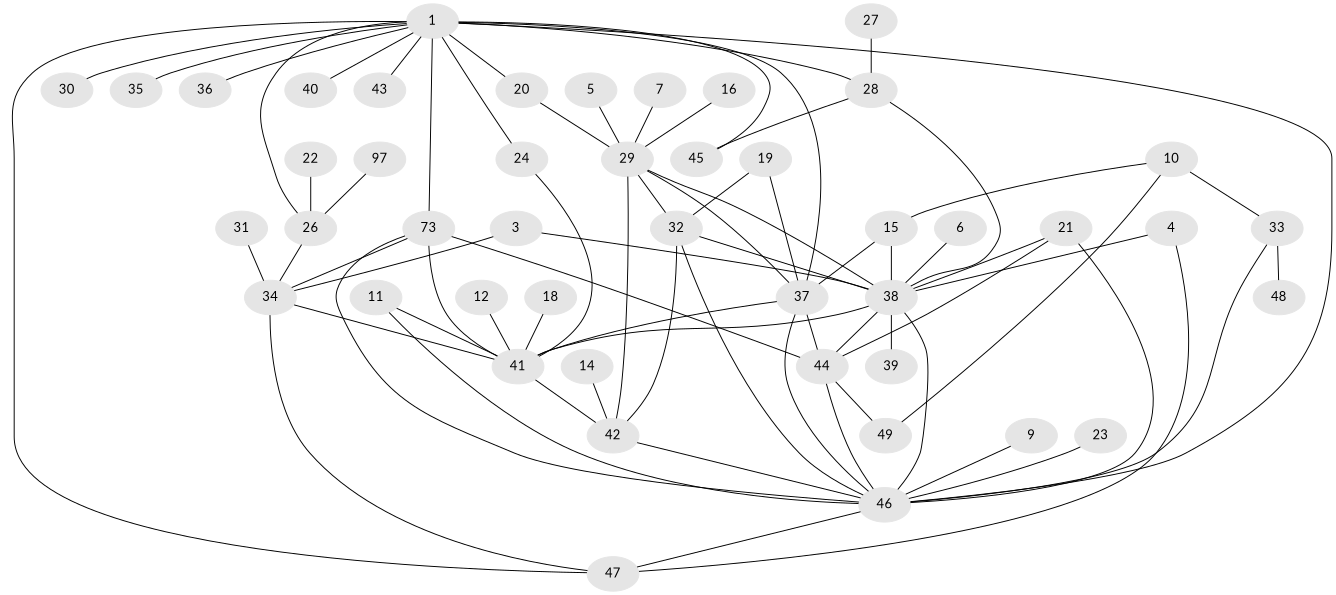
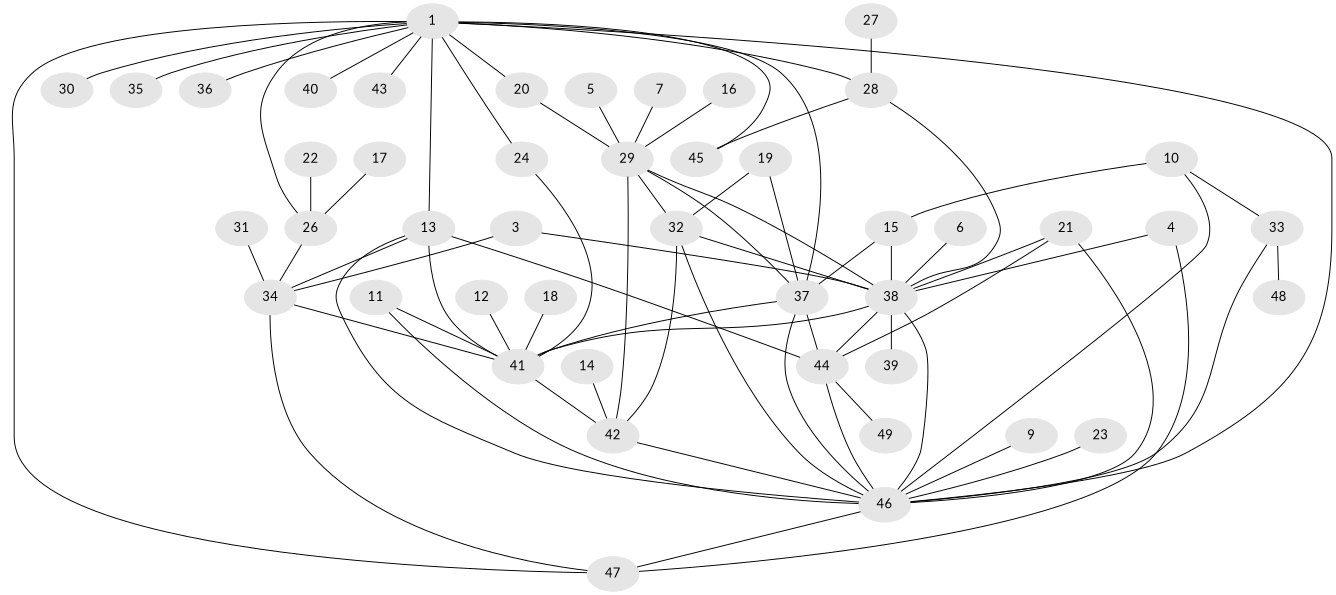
node "97": label "97" -> "17"
node "73": label "73" -> "13"
edge "10" -- "49": now "10" -- "46"
